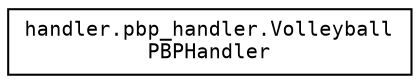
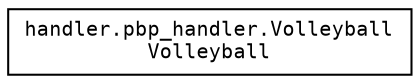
node "handler.pbp_handler.Volleyball PBPHandler": label "handler.pbp_handler.Volleyball PBPHandler" -> "handler.pbp_handler.Volleyball Volleyball"
